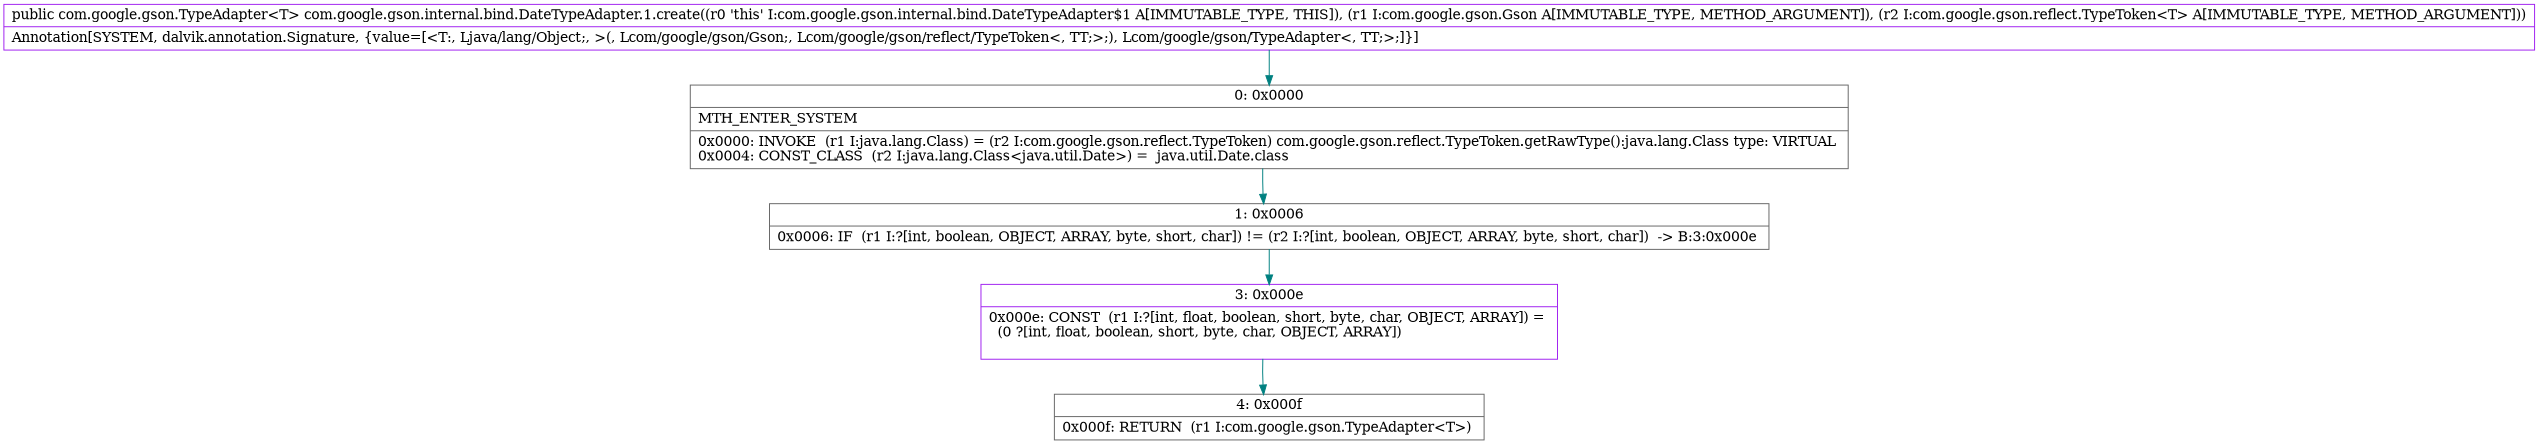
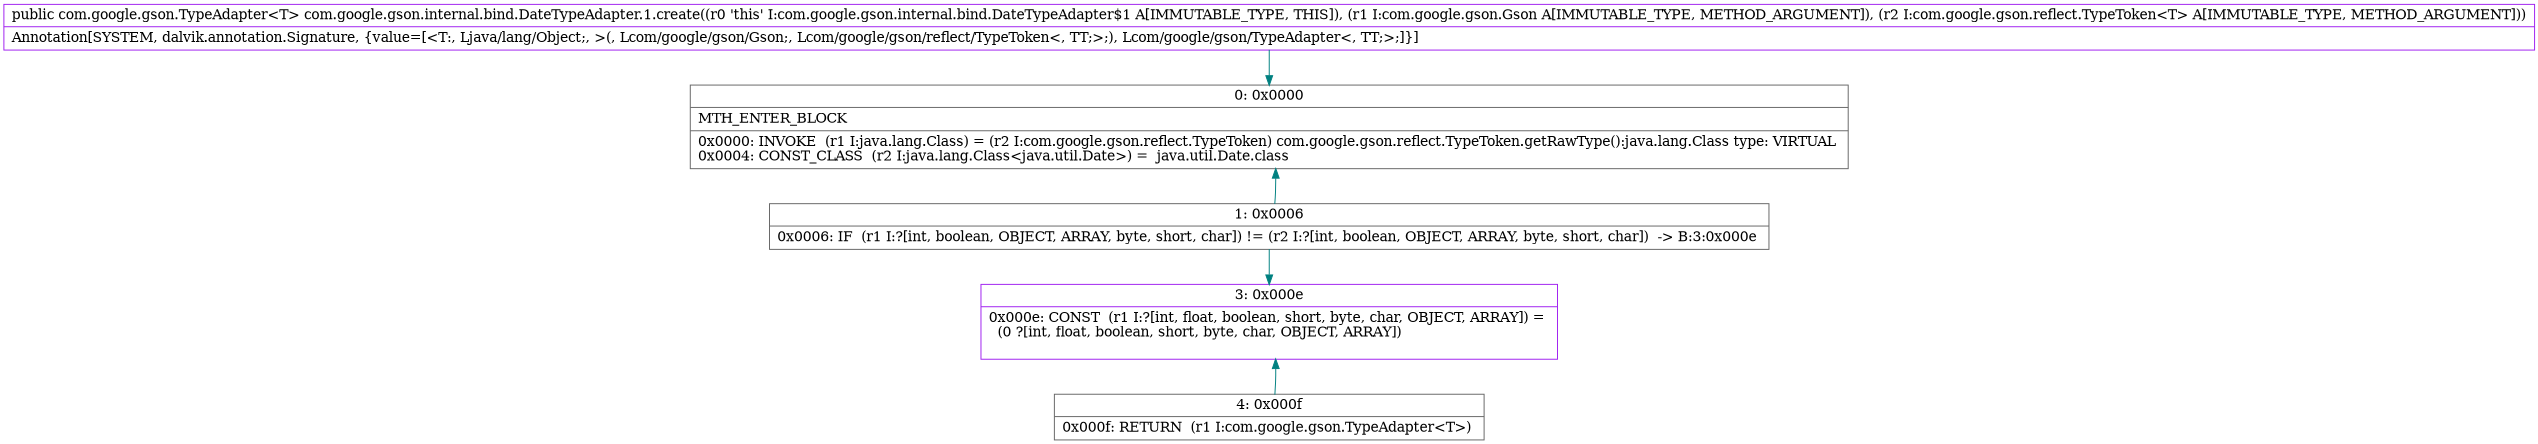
node "0: 0x0000": text "MTH_ENTER_SYSTEM" -> "MTH_ENTER_BLOCK"
edge "0: 0x0000" -> "1: 0x0006": reversed
edge "3: 0x000e" -> "4: 0x000f": reversed
